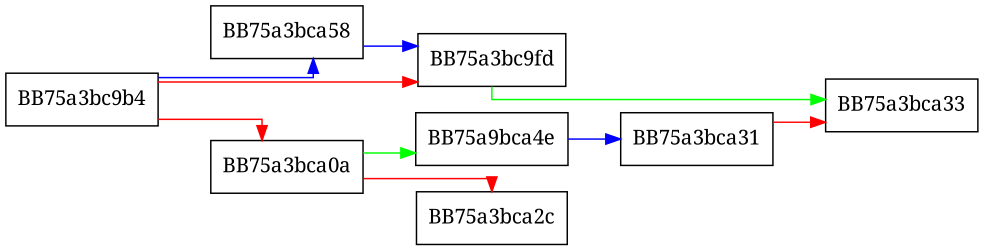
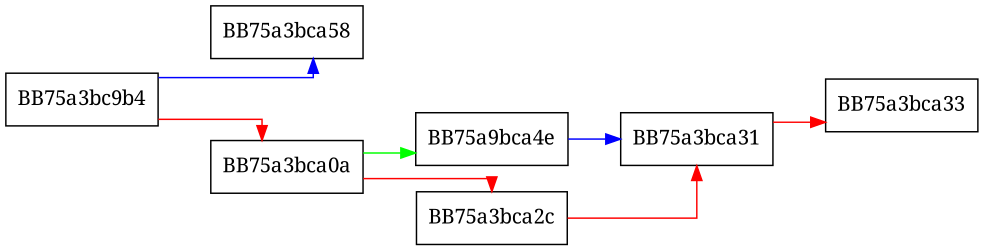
node "BB75a3bc9fd": removed
edge "BB75a3bca2c" -> "BB75a3bca31": added
